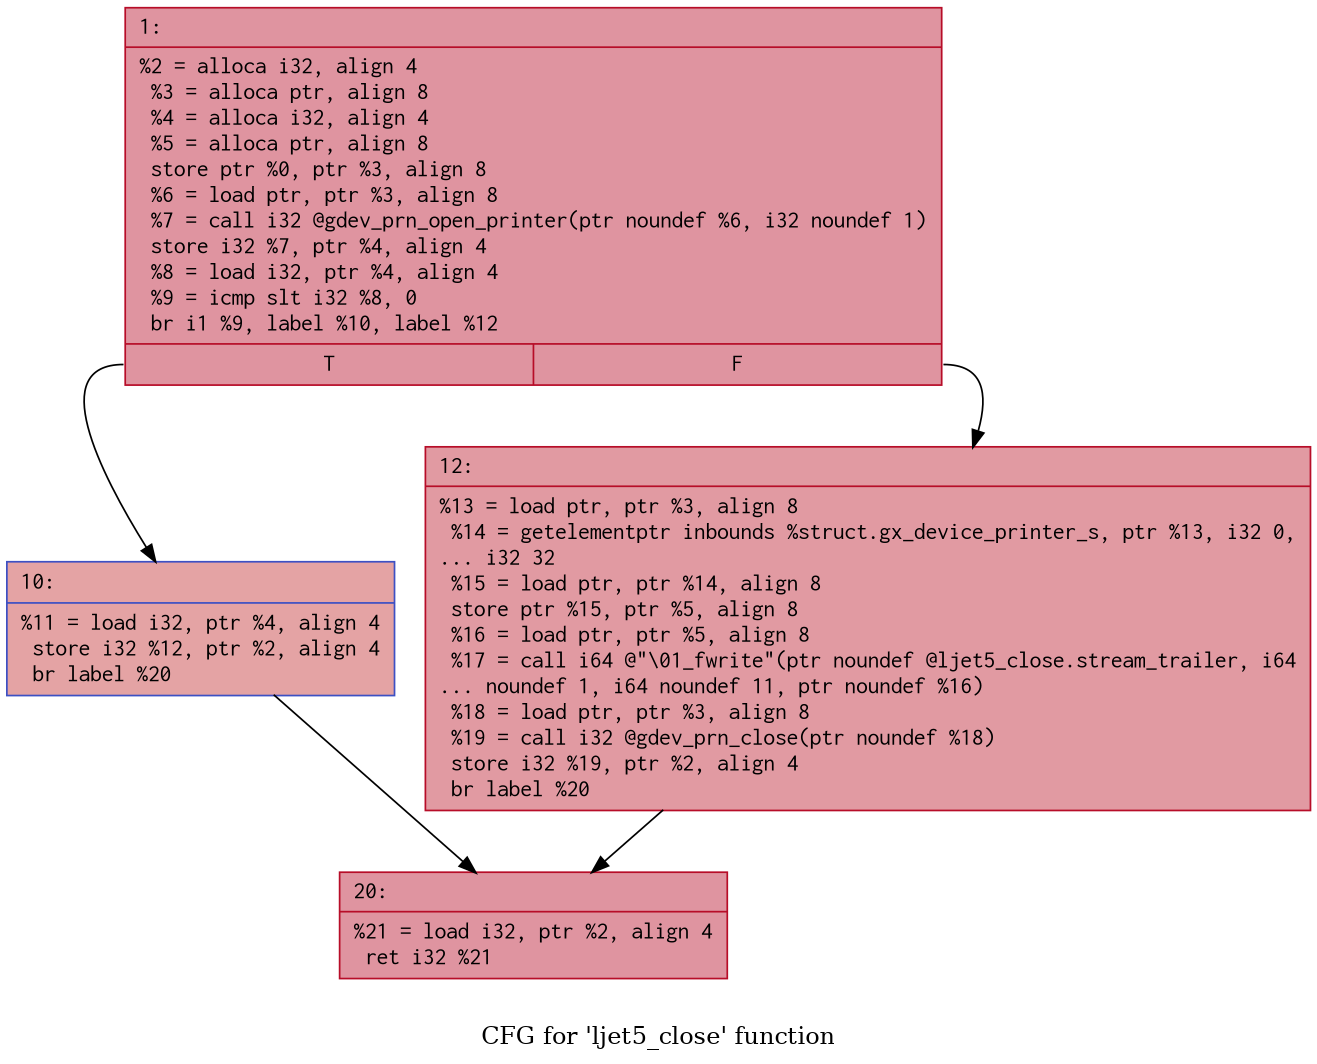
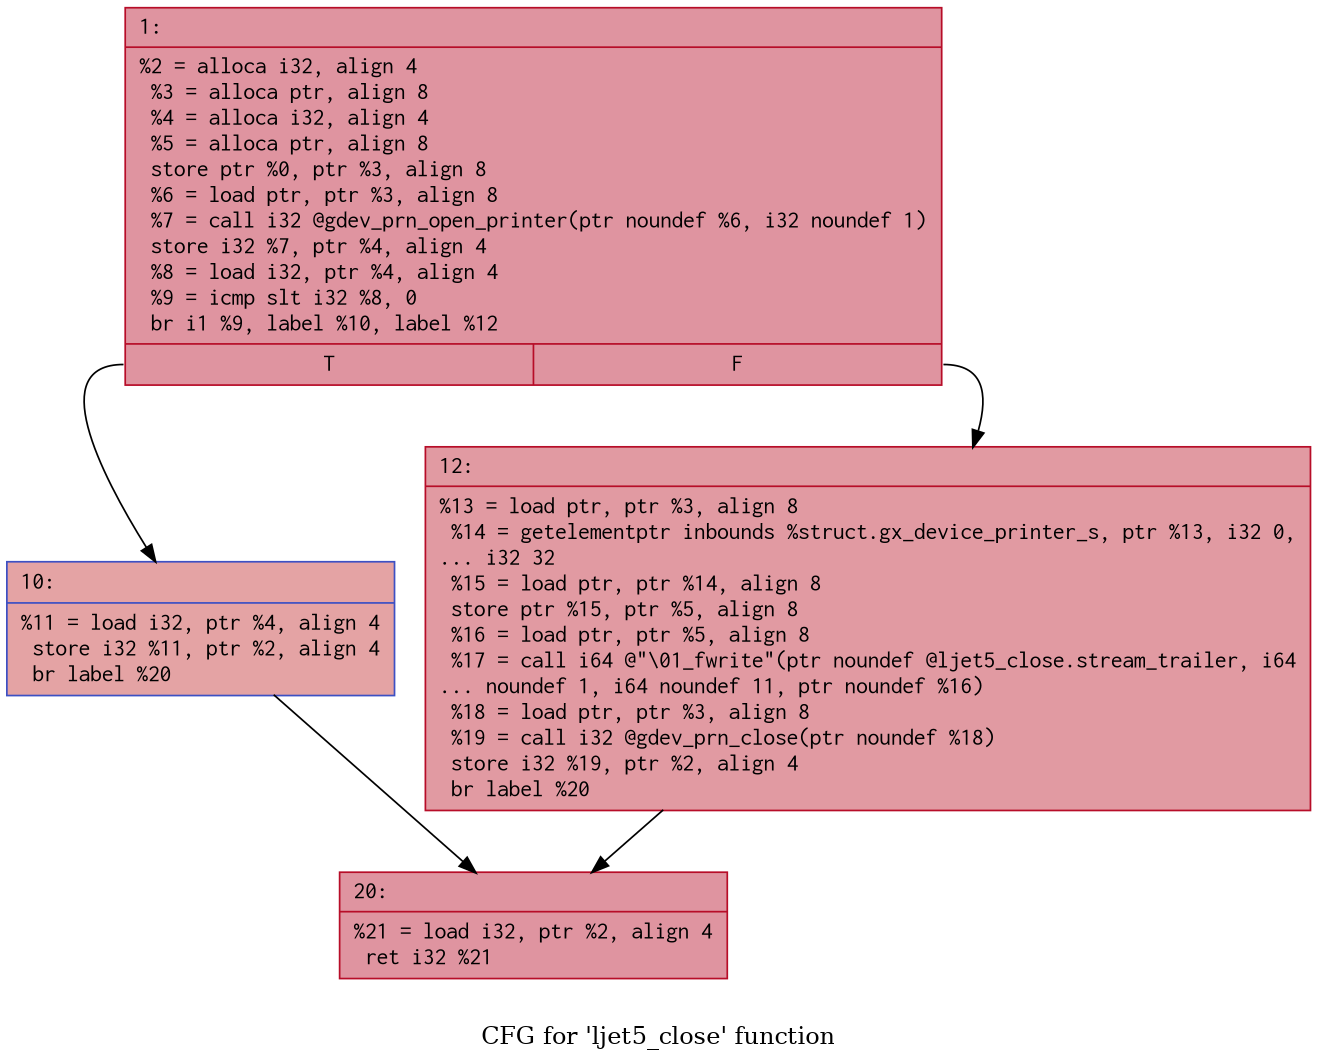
node "10:": text "store i32 %12, ptr %2, align 4" -> "store i32 %11, ptr %2, align 4"
